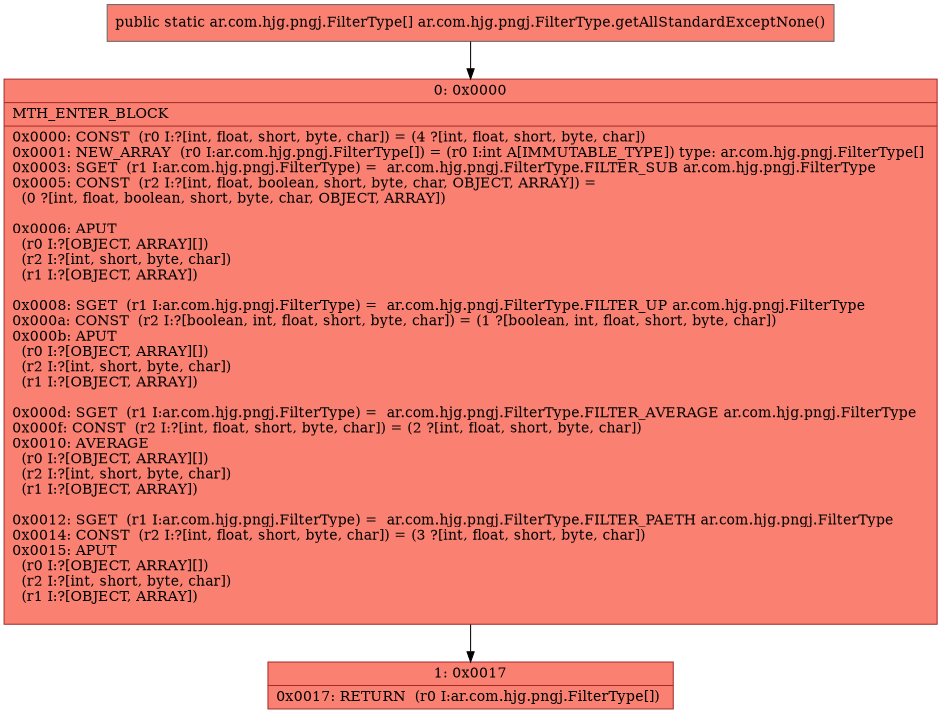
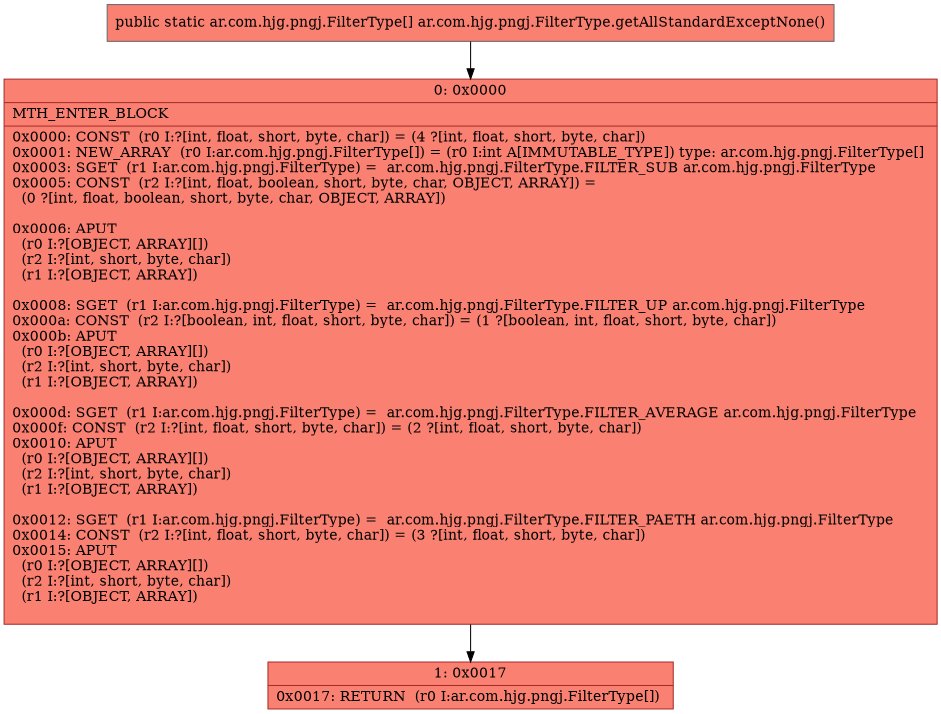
node "0: 0x0000": text "0x0010: AVERAGE" -> "0x0010: APUT"
